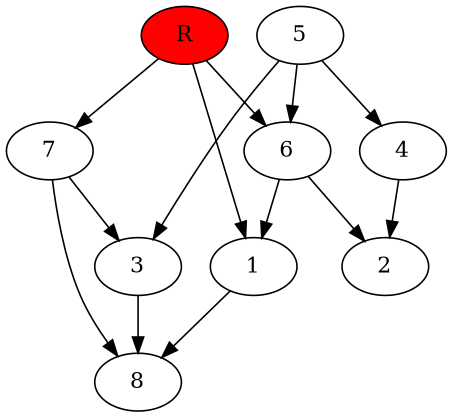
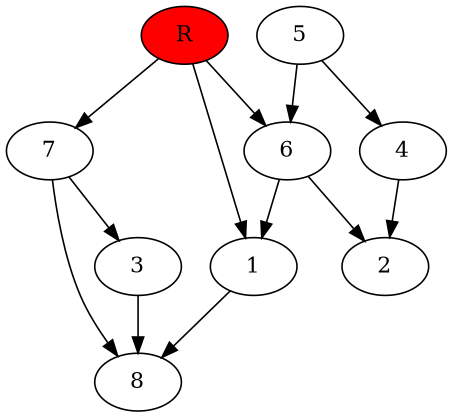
edge "5" -> "3": removed
